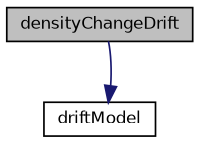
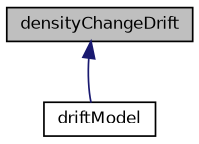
edge "densityChangeDrift" -> "driftModel": reversed
